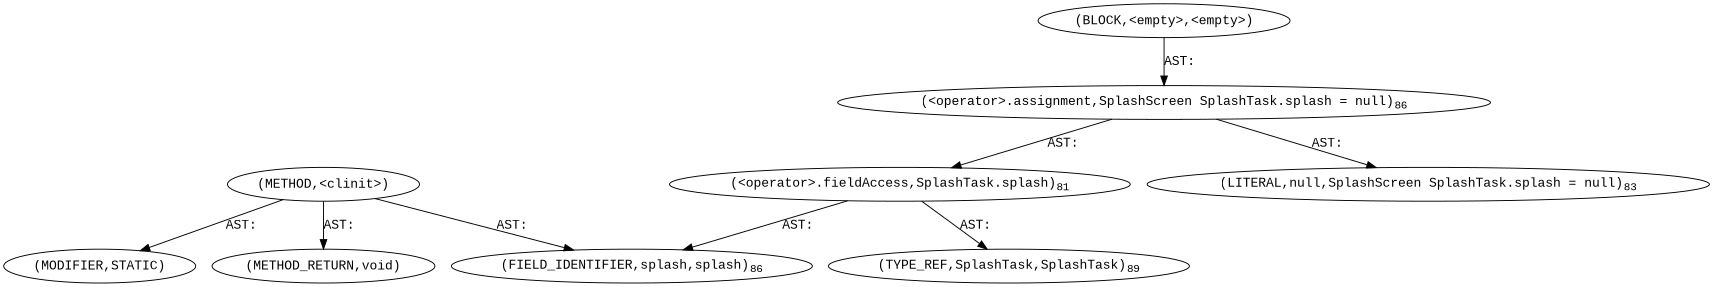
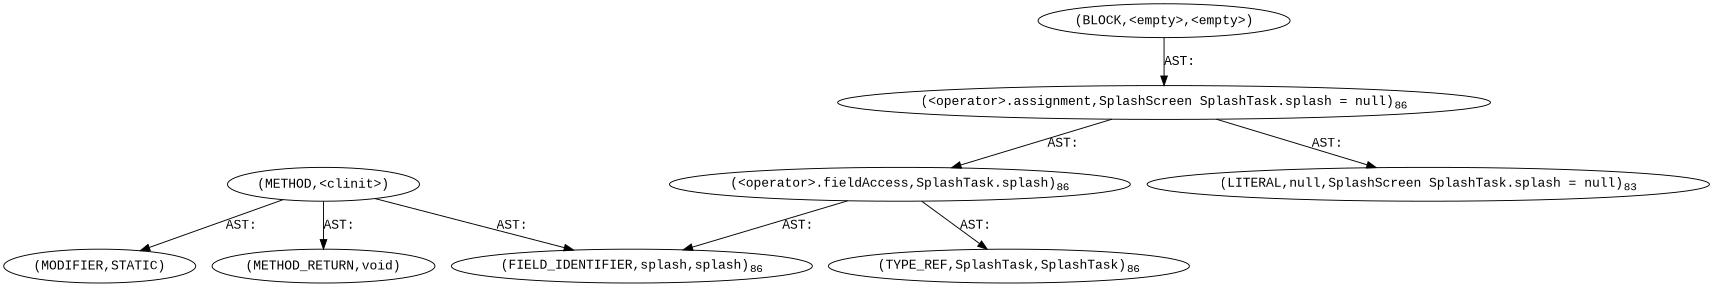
node "(<operator>.fieldAccess,SplashTask.splash)": text "81" -> "86"
node "(TYPE_REF,SplashTask,SplashTask)": text "89" -> "86"
